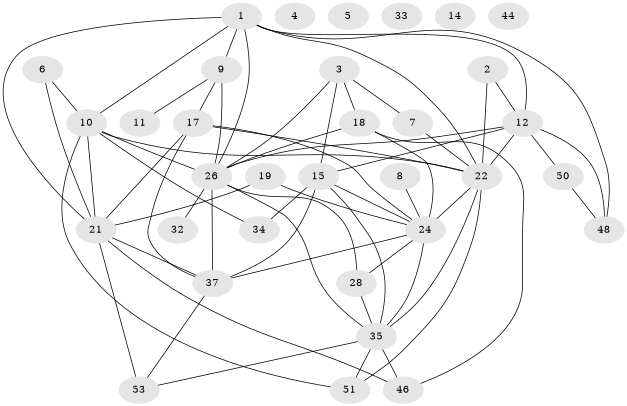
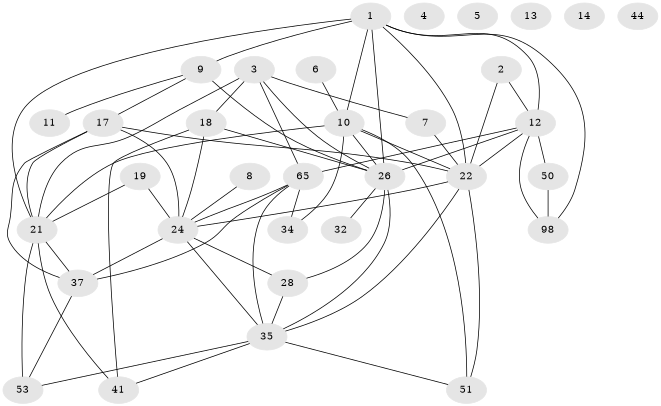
node "33": label "33" -> "13"
edge "6" -- "21": now "3" -- "21"
node "15": label "15" -> "65"
edge "26" -- "37": removed
node "48": label "48" -> "98"
node "46": label "46" -> "41"
